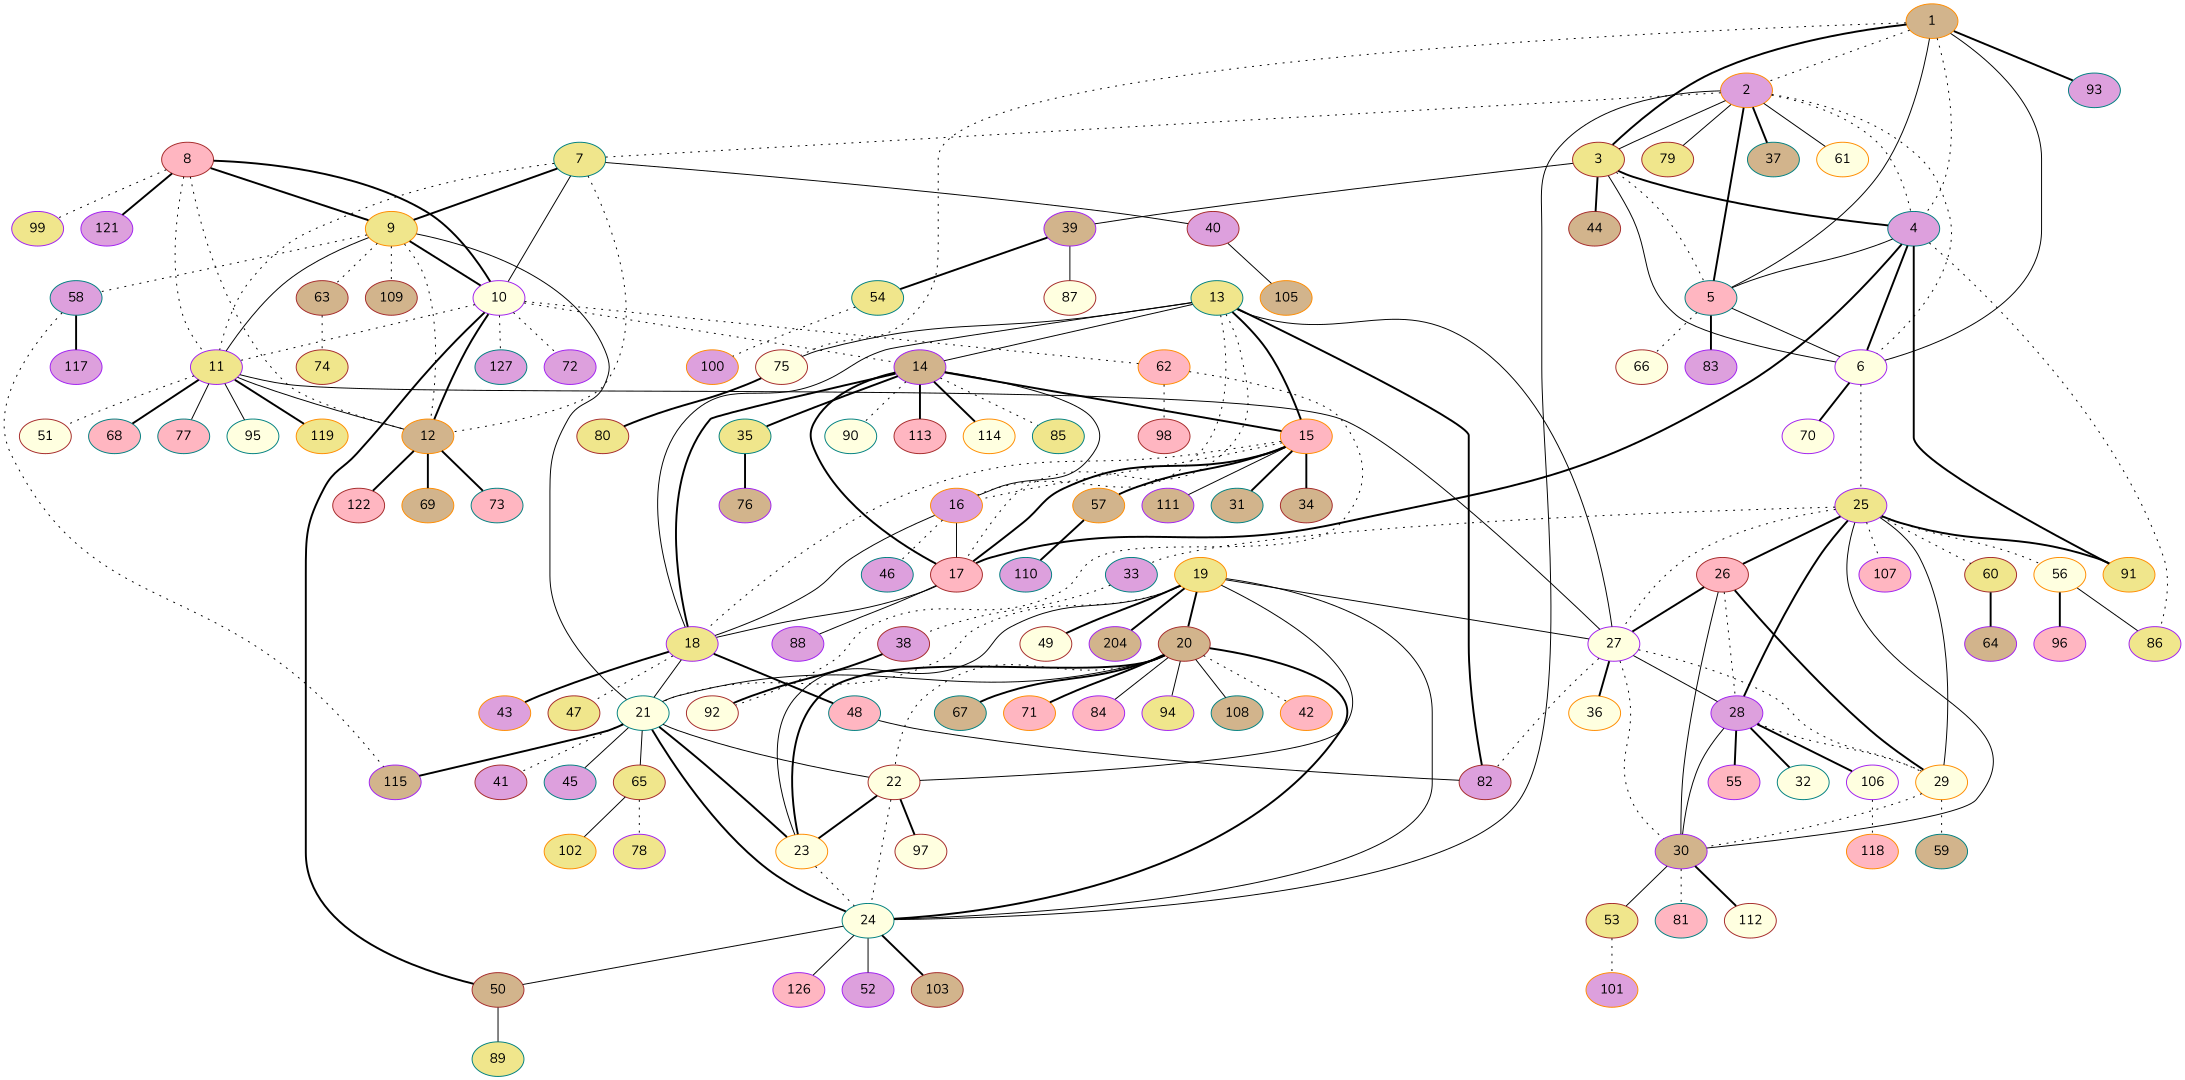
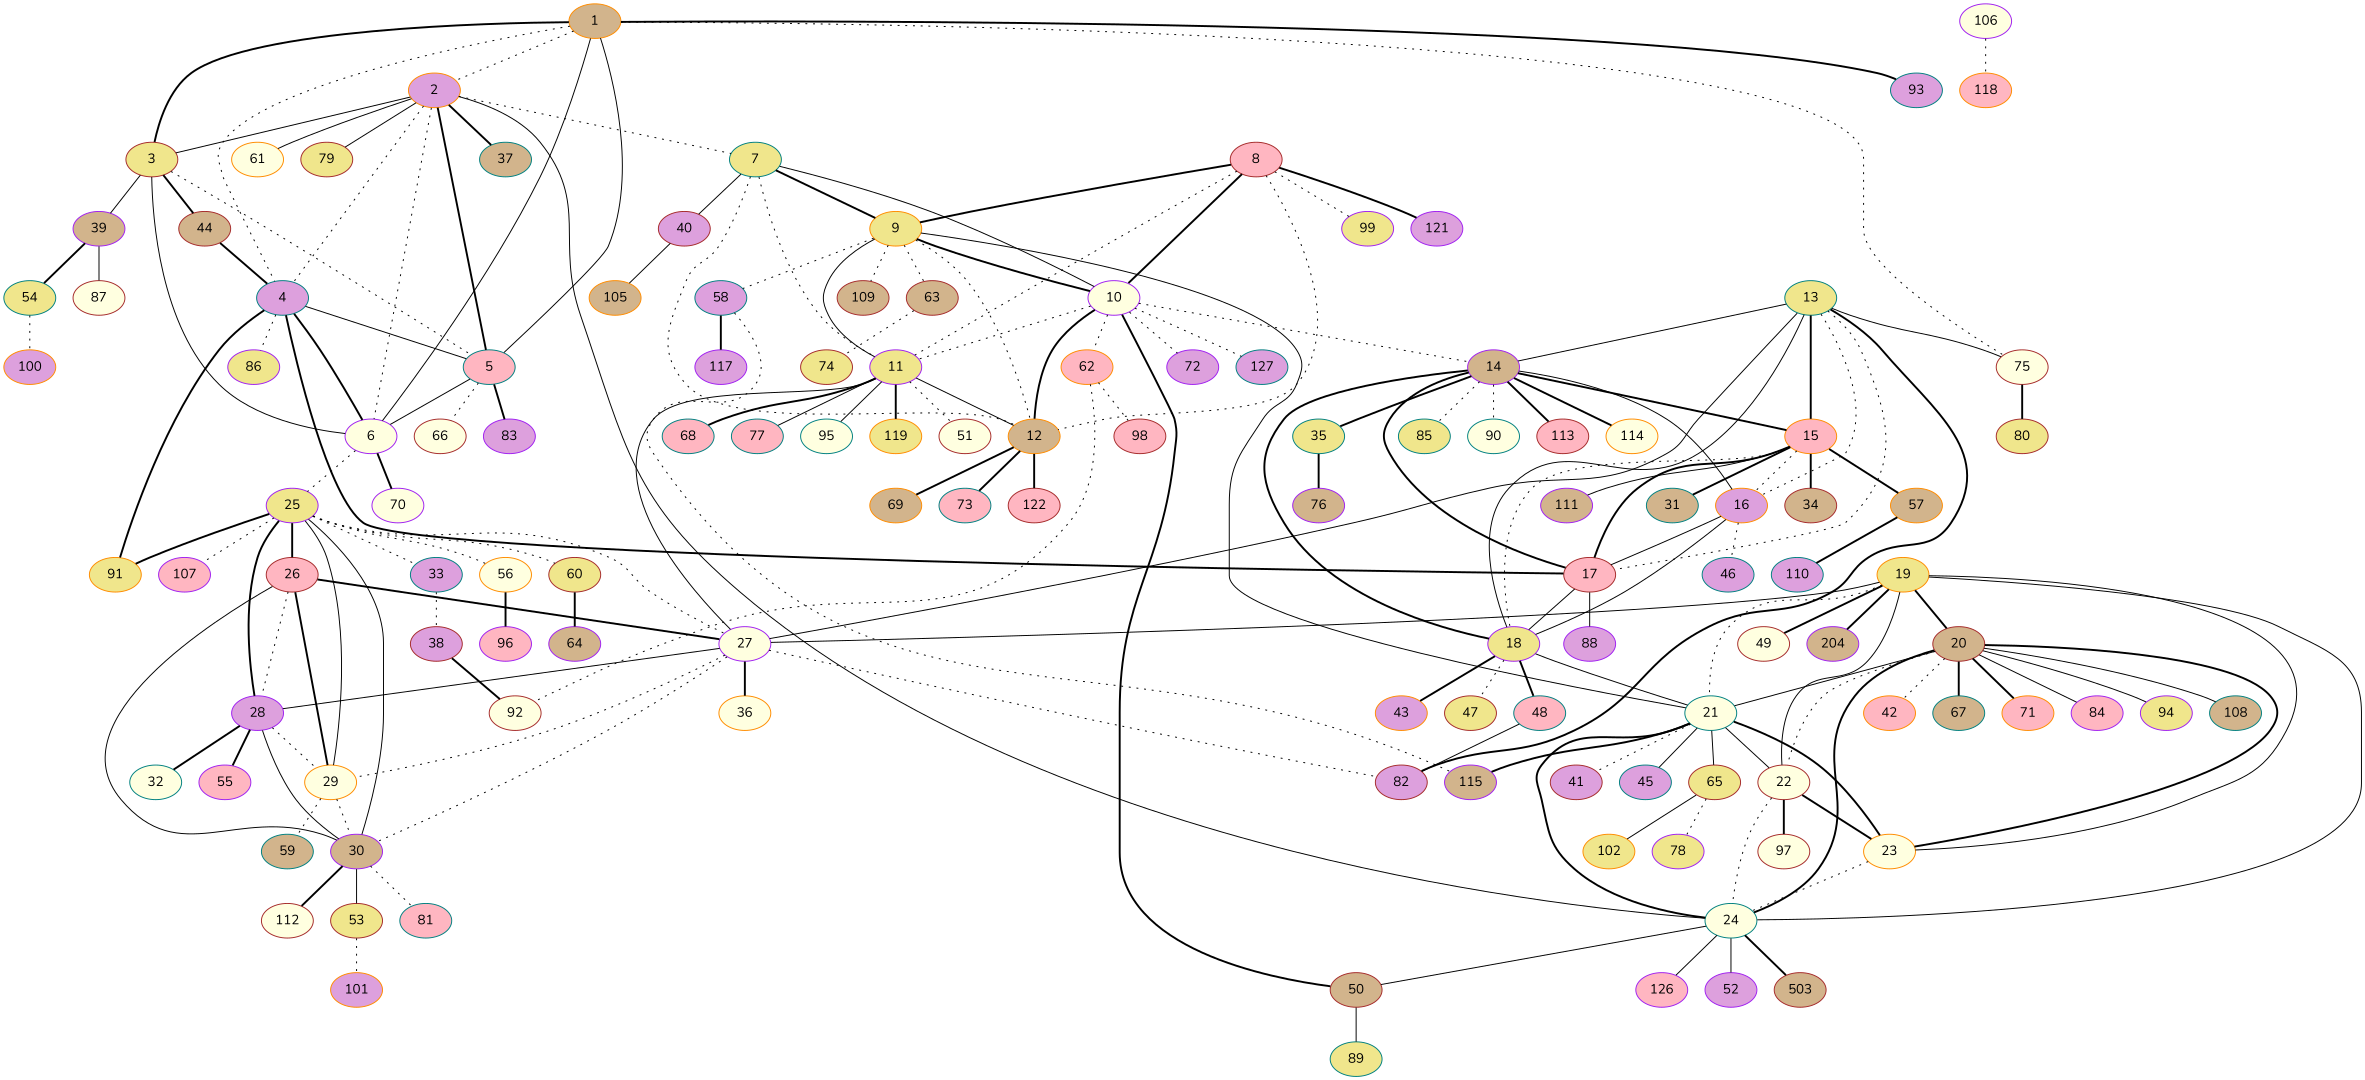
edge "3" -- "4": now "44" -- "4"
edge "56" -- "86": removed
edge "28" -- "106": removed
node "103": label "103" -> "503"
